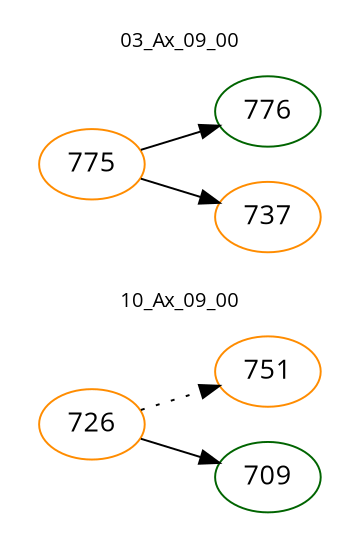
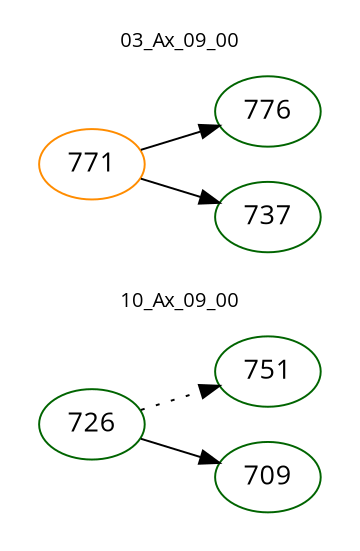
node "775": label "775" -> "771"
node "737": color darkorange -> darkgreen
node "751": color darkorange -> darkgreen
node "726": color darkorange -> darkgreen
